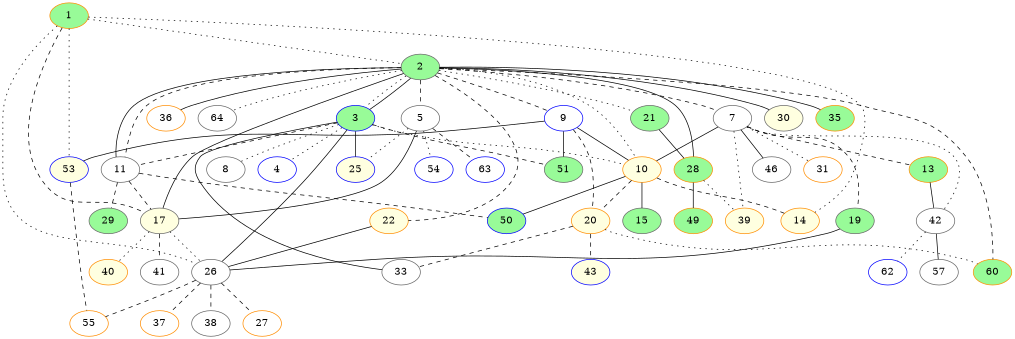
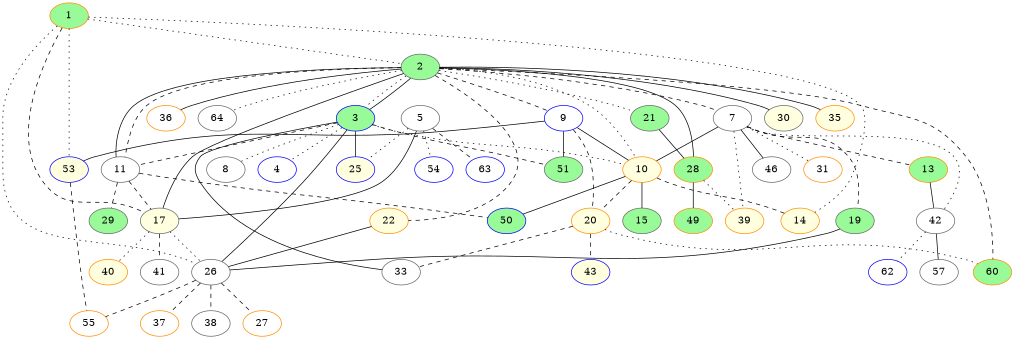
edge "2" -- "5": removed
node "35": fillcolor palegreen -> lightyellow
